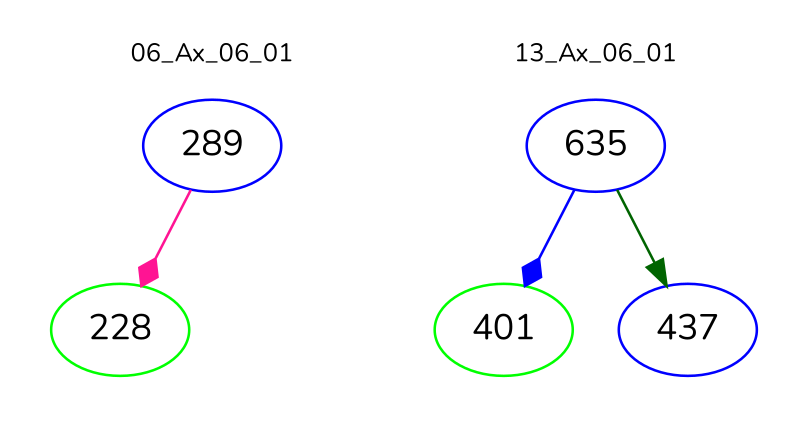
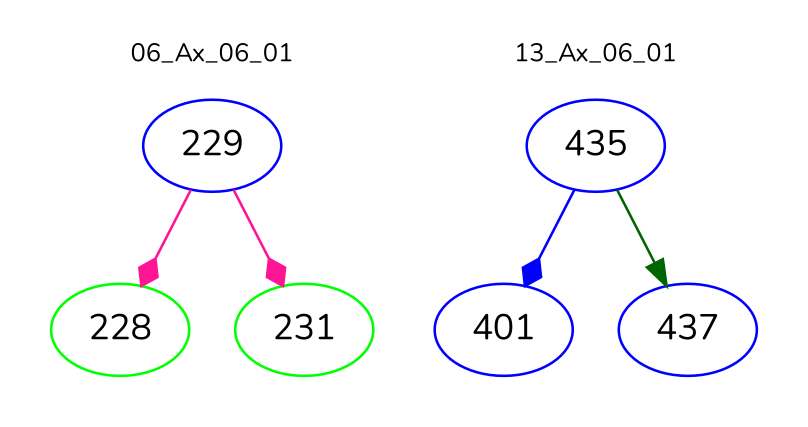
node "289": label "289" -> "229"
node "635": label "635" -> "435"
node "231": added
node "401": color green -> blue
